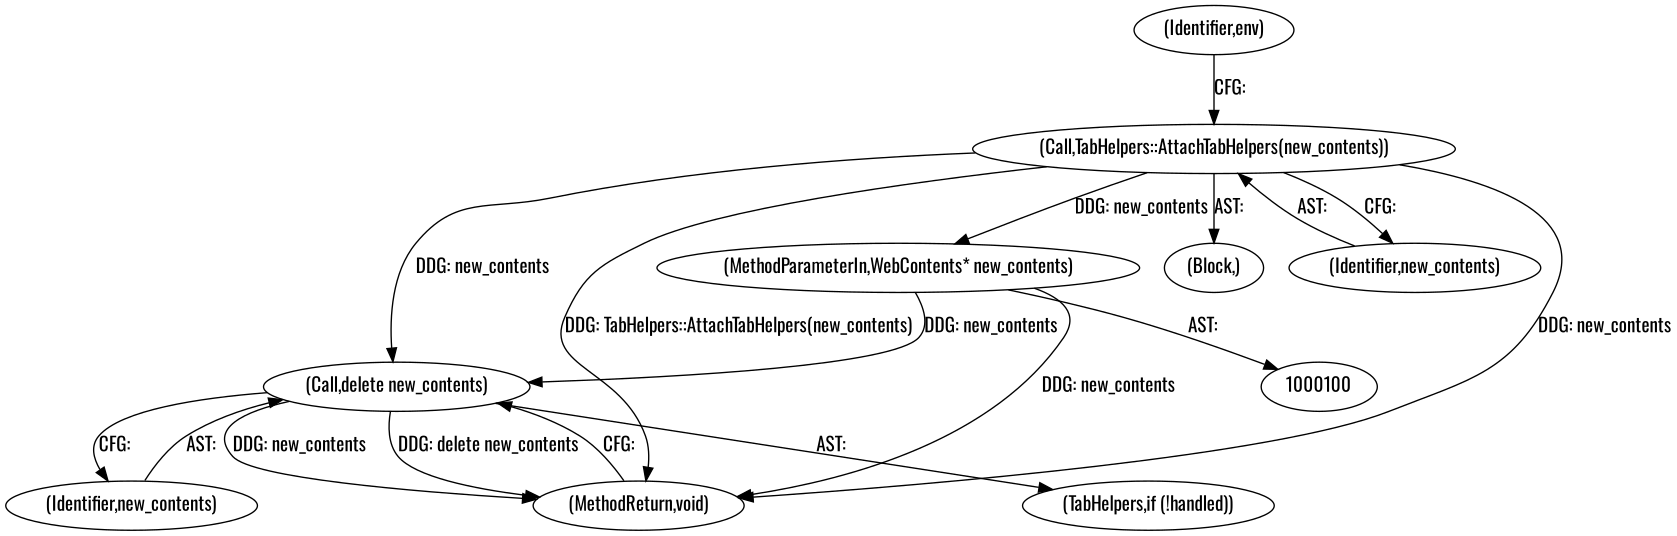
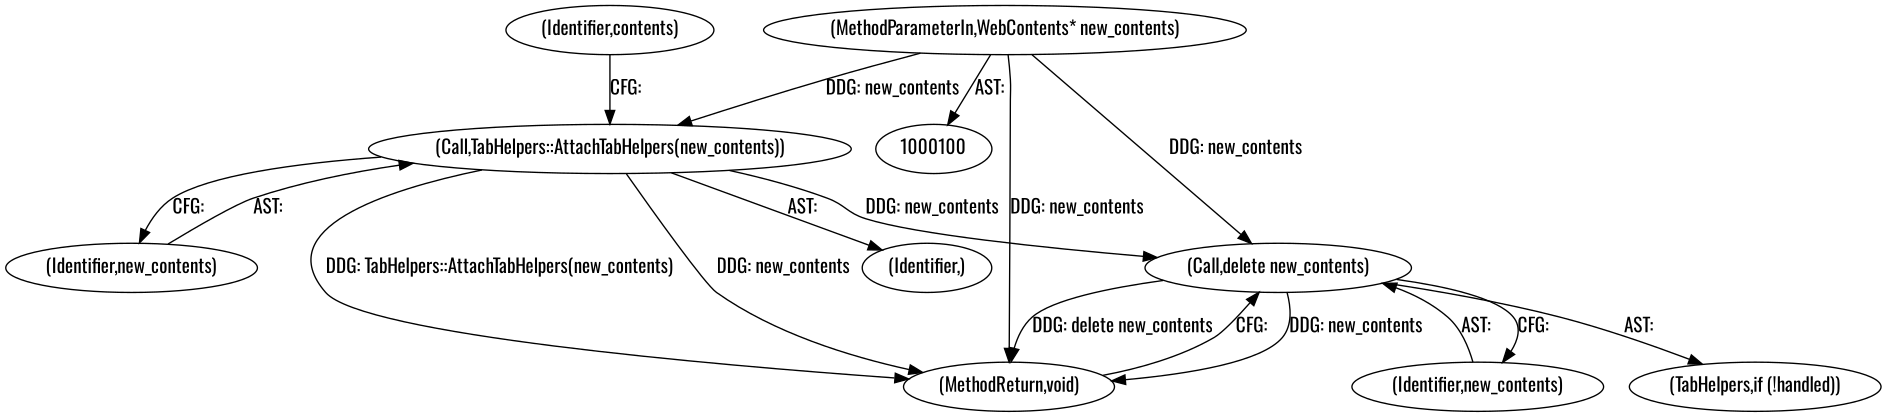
node "(Identifier,env)": label "(Identifier,env)" -> "(Identifier,contents)"
edge "(Call,TabHelpers::AttachTabHelpers(new_contents))" -> "(MethodParameterIn,WebContents* new_contents)": reversed
node "(Block,)": label "(Block,)" -> "(Identifier,)"
